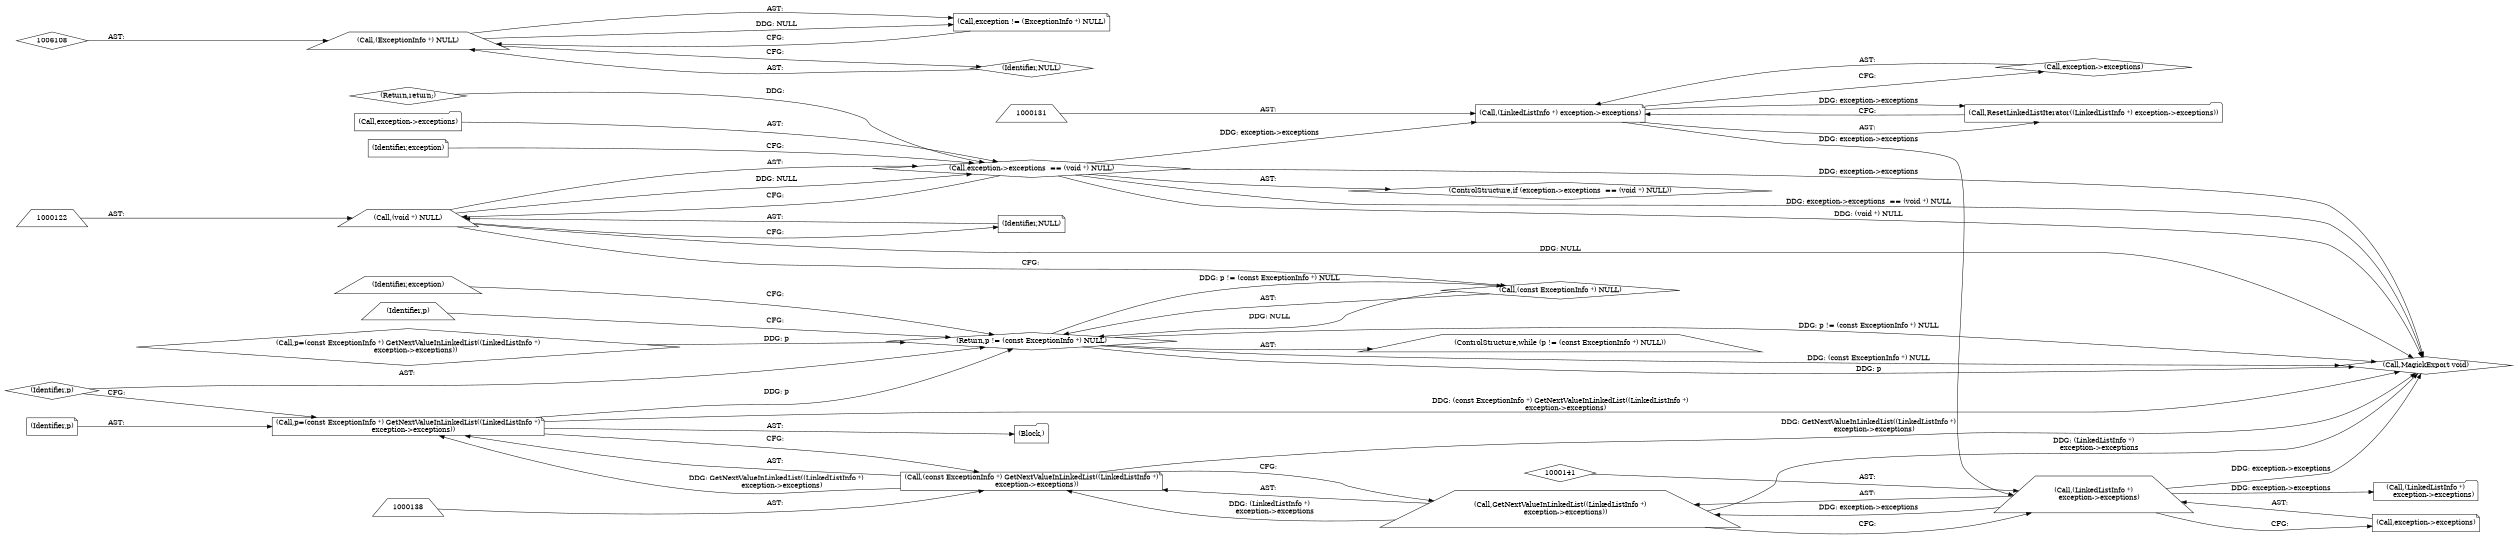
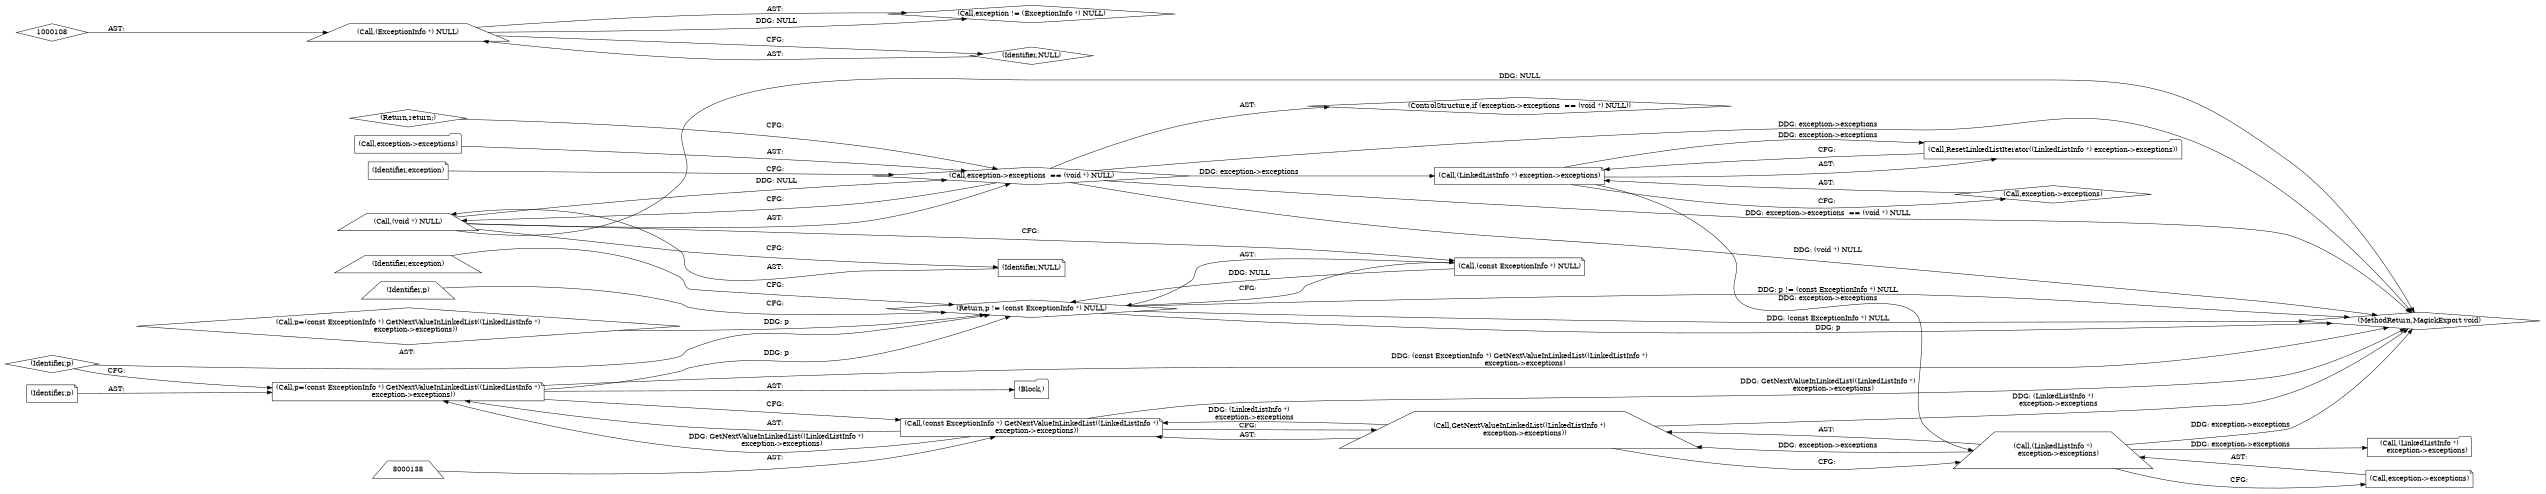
node "(Call,exception != (ExceptionInfo *) NULL)": shape note -> diamond
node "1006108": label "1006108" -> "1000108"
edge "(Call,exception != (ExceptionInfo *) NULL)" -> "(Call,(ExceptionInfo *) NULL)": removed, label "CFG:"
edge "(Return,return;)" -> "(Call,exception->exceptions  == (void *) NULL)": label "DDG: " -> "CFG: "
node "1000131": removed
node "1000122": removed
edge "(Return,p != (const ExceptionInfo *) NULL)" -> "(Call,(const ExceptionInfo *) NULL)": label "DDG: p != (const ExceptionInfo *) NULL" -> "CFG: "
node "(Call,(const ExceptionInfo *) NULL)": shape diamond -> note
node "(ControlStructure,while (p != (const ExceptionInfo *) NULL))": removed
node "(Call,MagickExport void)": label "(Call,MagickExport void)" -> "(MethodReturn,MagickExport void)"
node "1000141": removed
node "1000138": label "1000138" -> "8000138"
